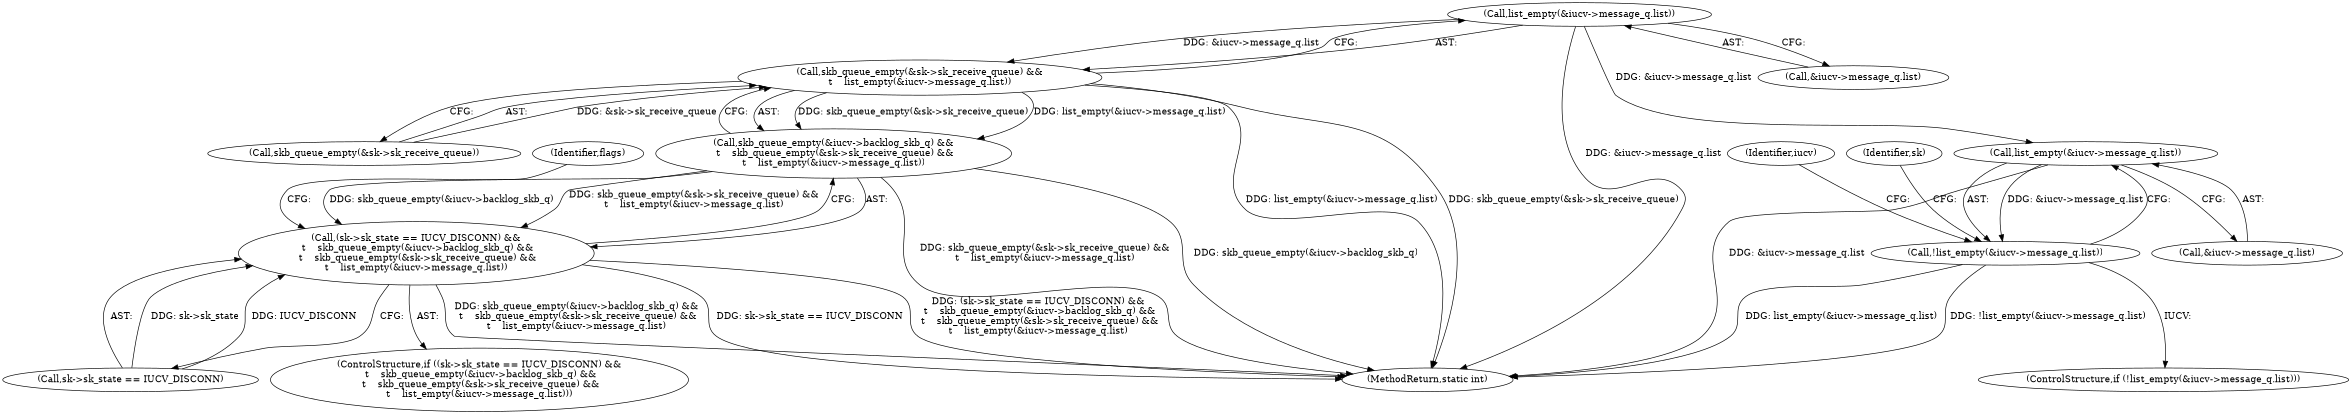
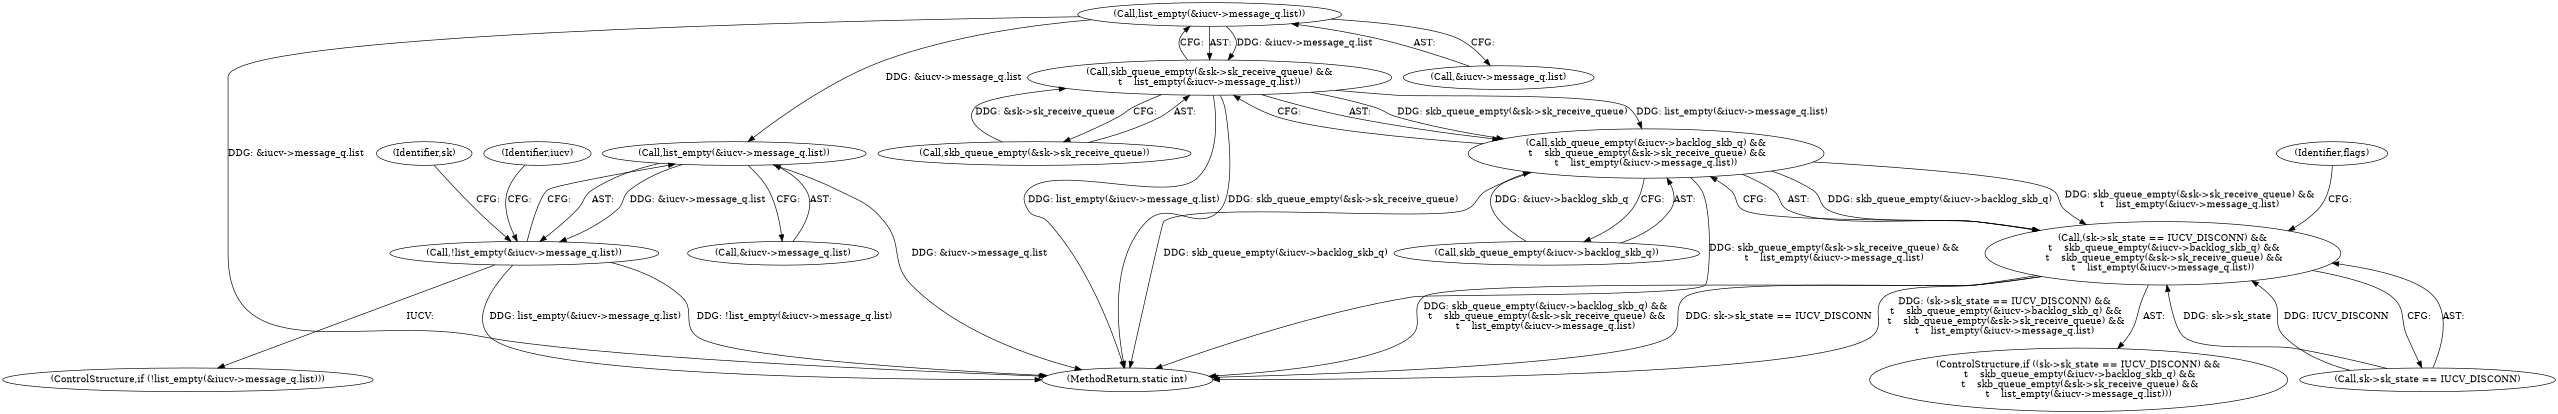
node "(Call,skb_queue_empty(&iucv->backlog_skb_q))": added
